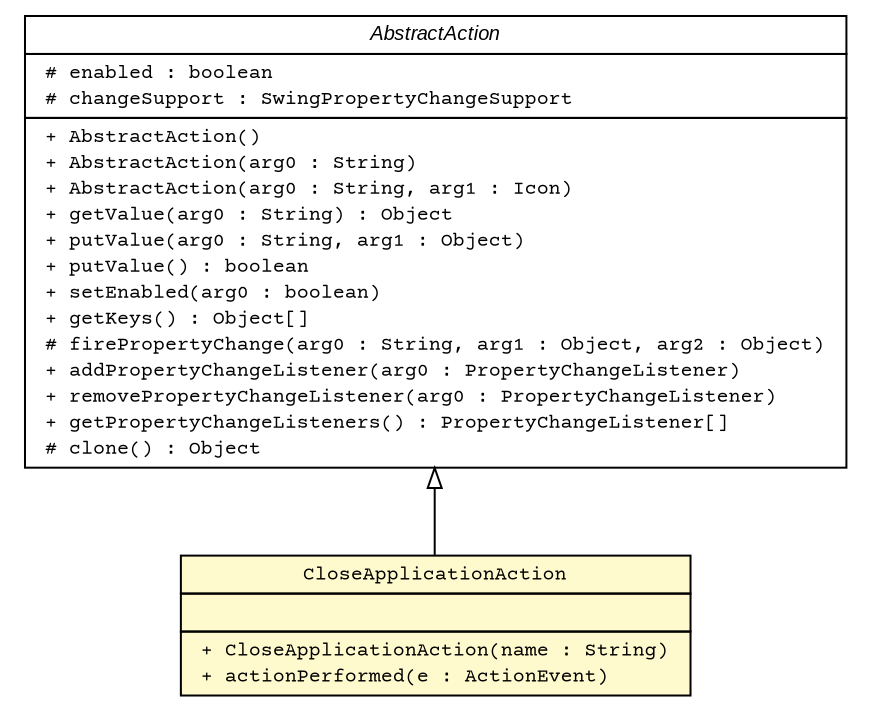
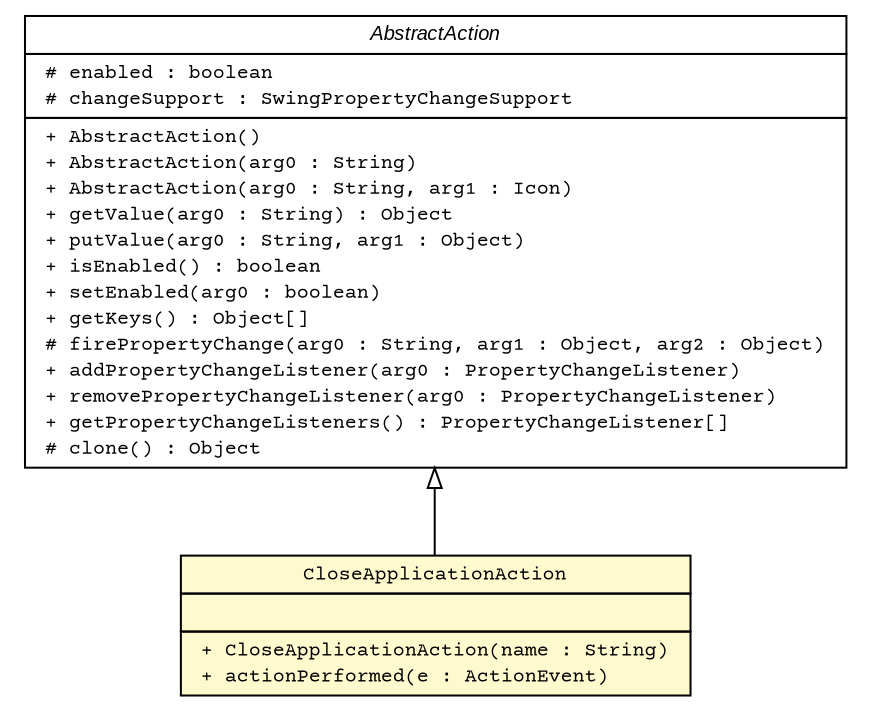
node "AbstractAction": text "+ putValue() : boolean" -> "+ isEnabled() : boolean"
